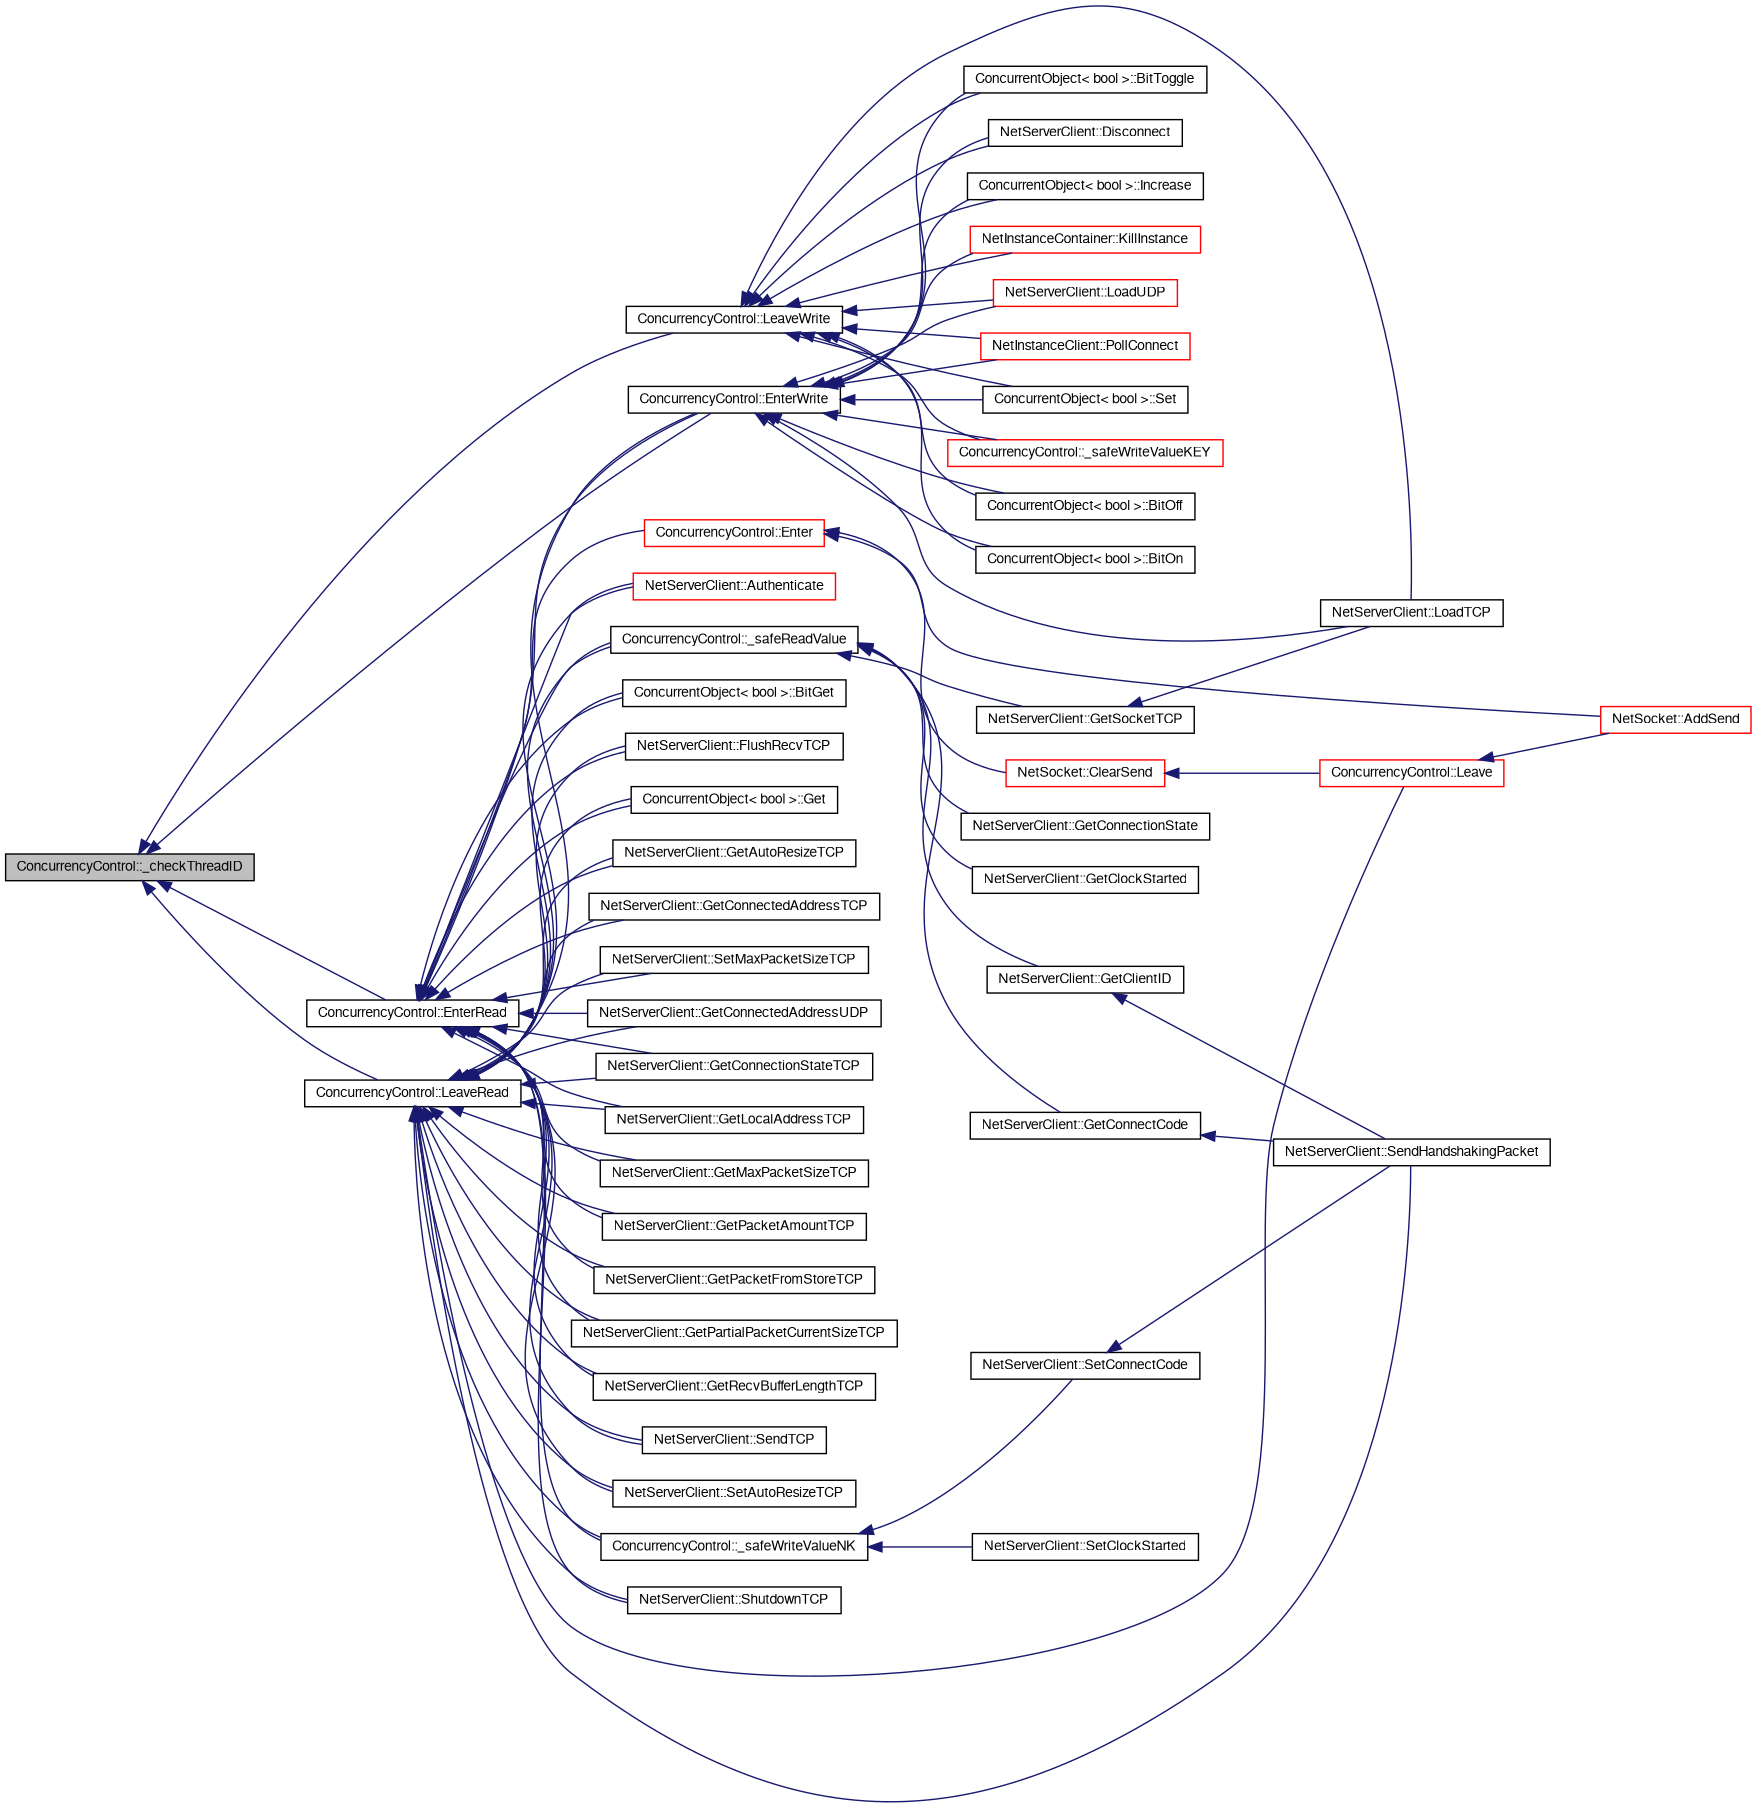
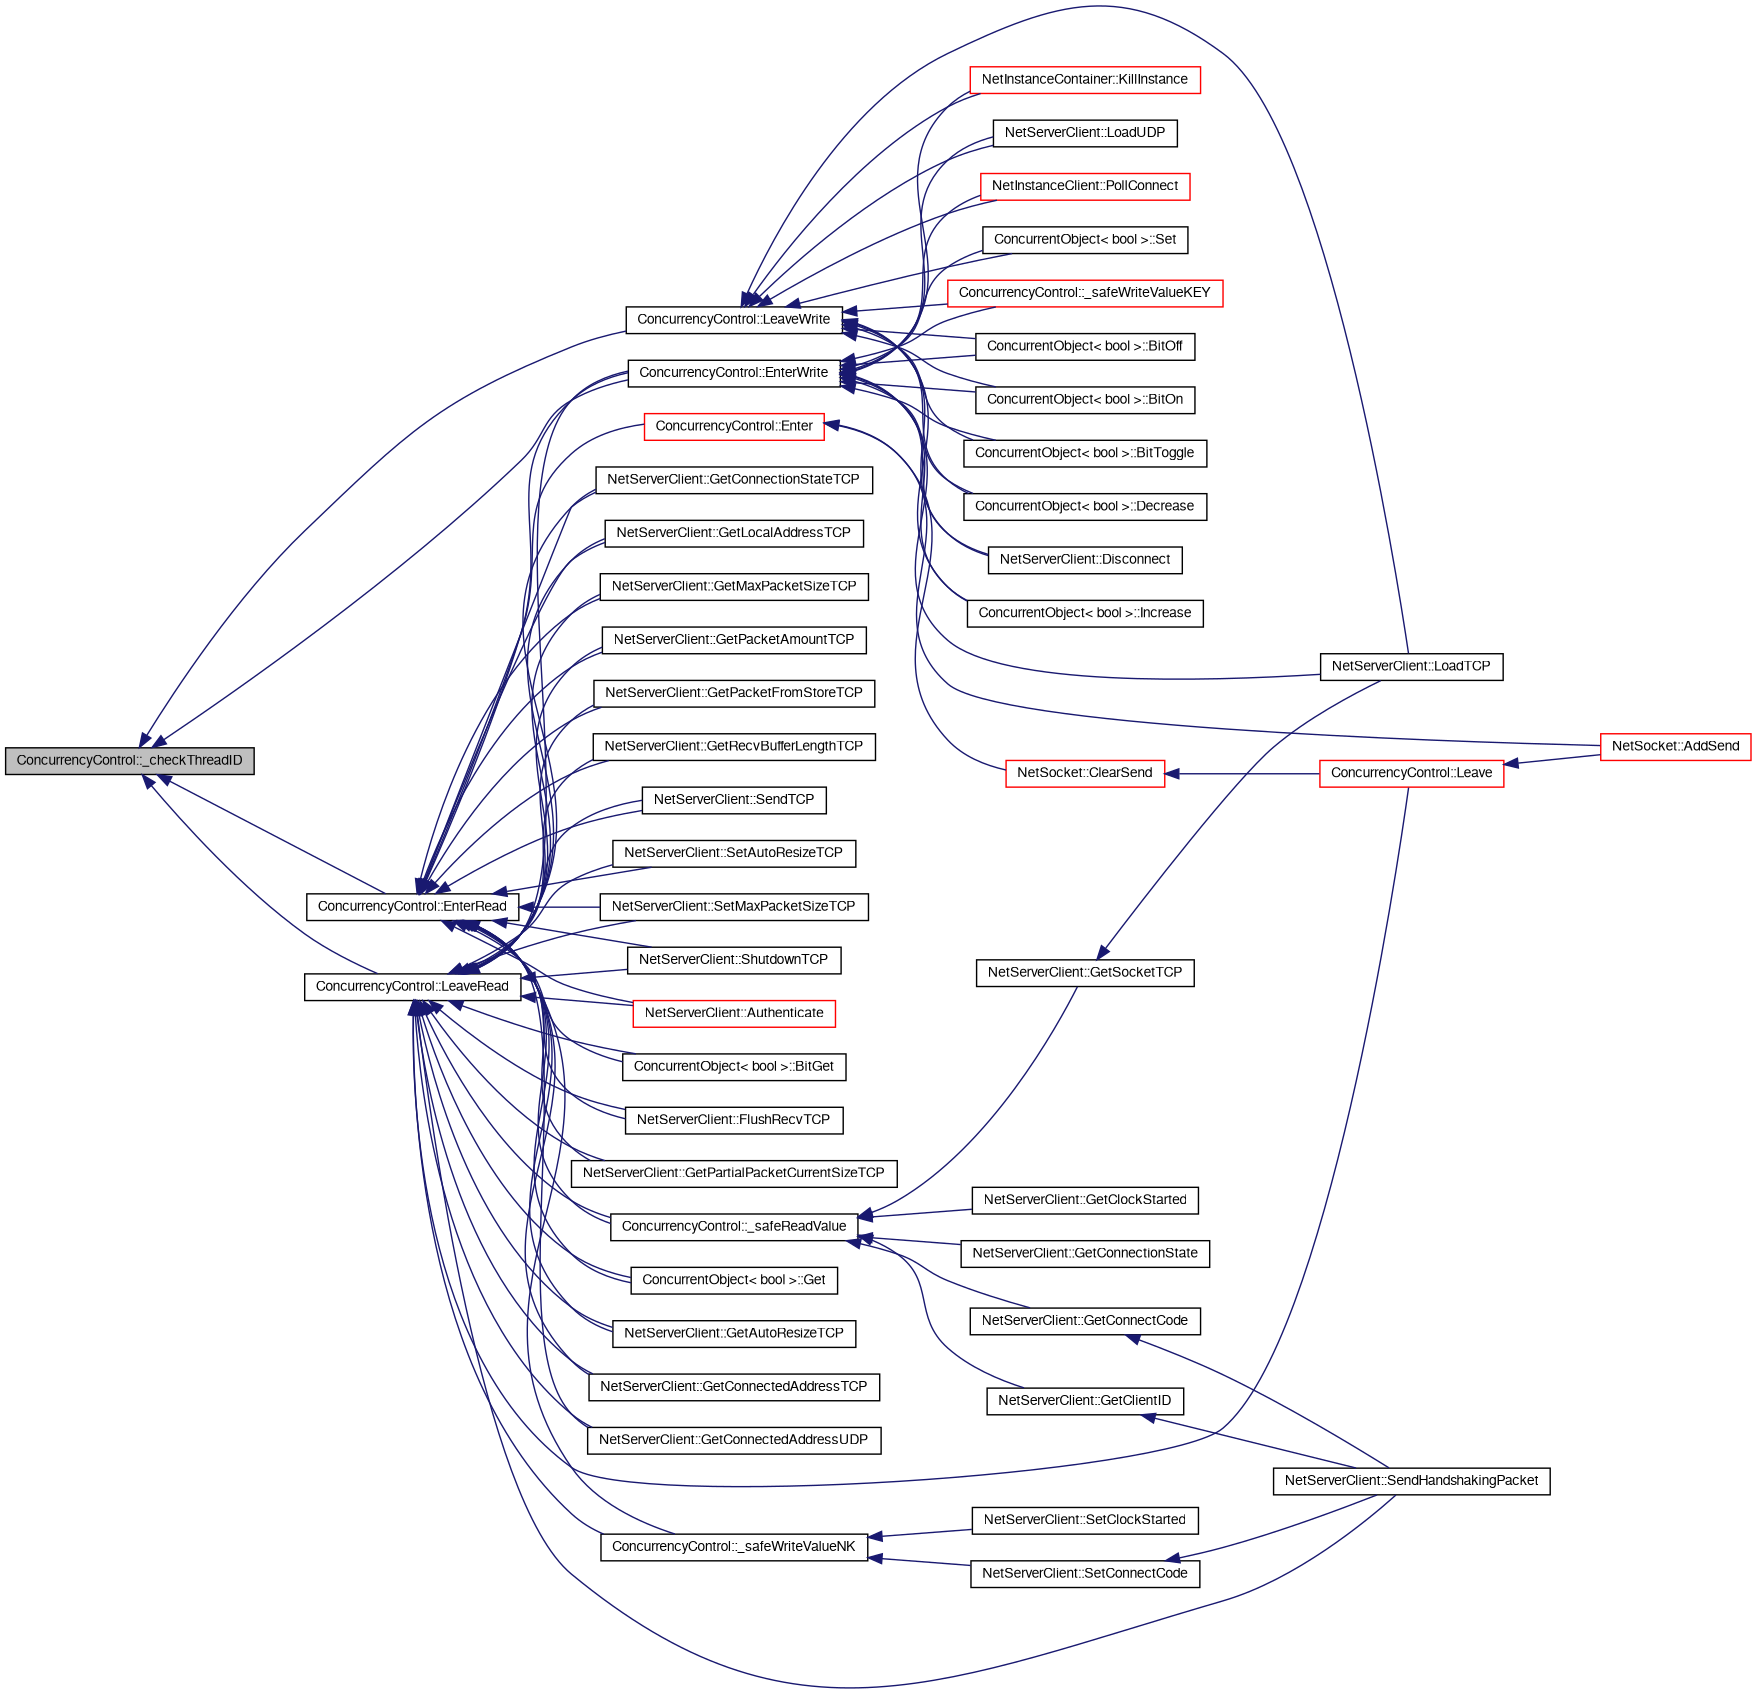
node "NetServerClient::LoadUDP": color red -> black
node "ConcurrentObject< bool >::Decrease": added
